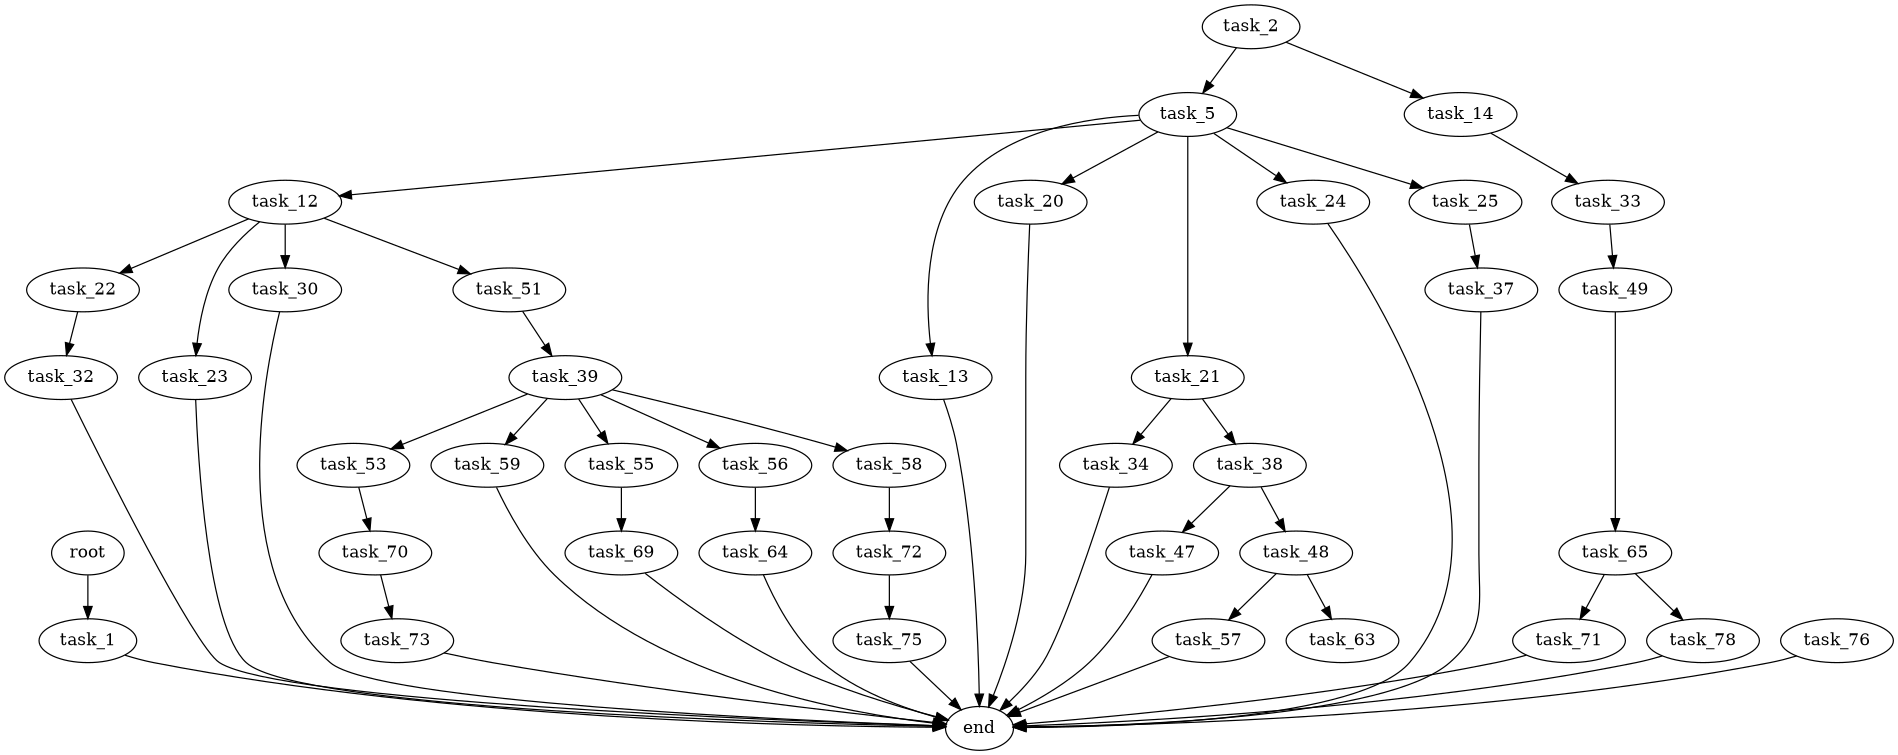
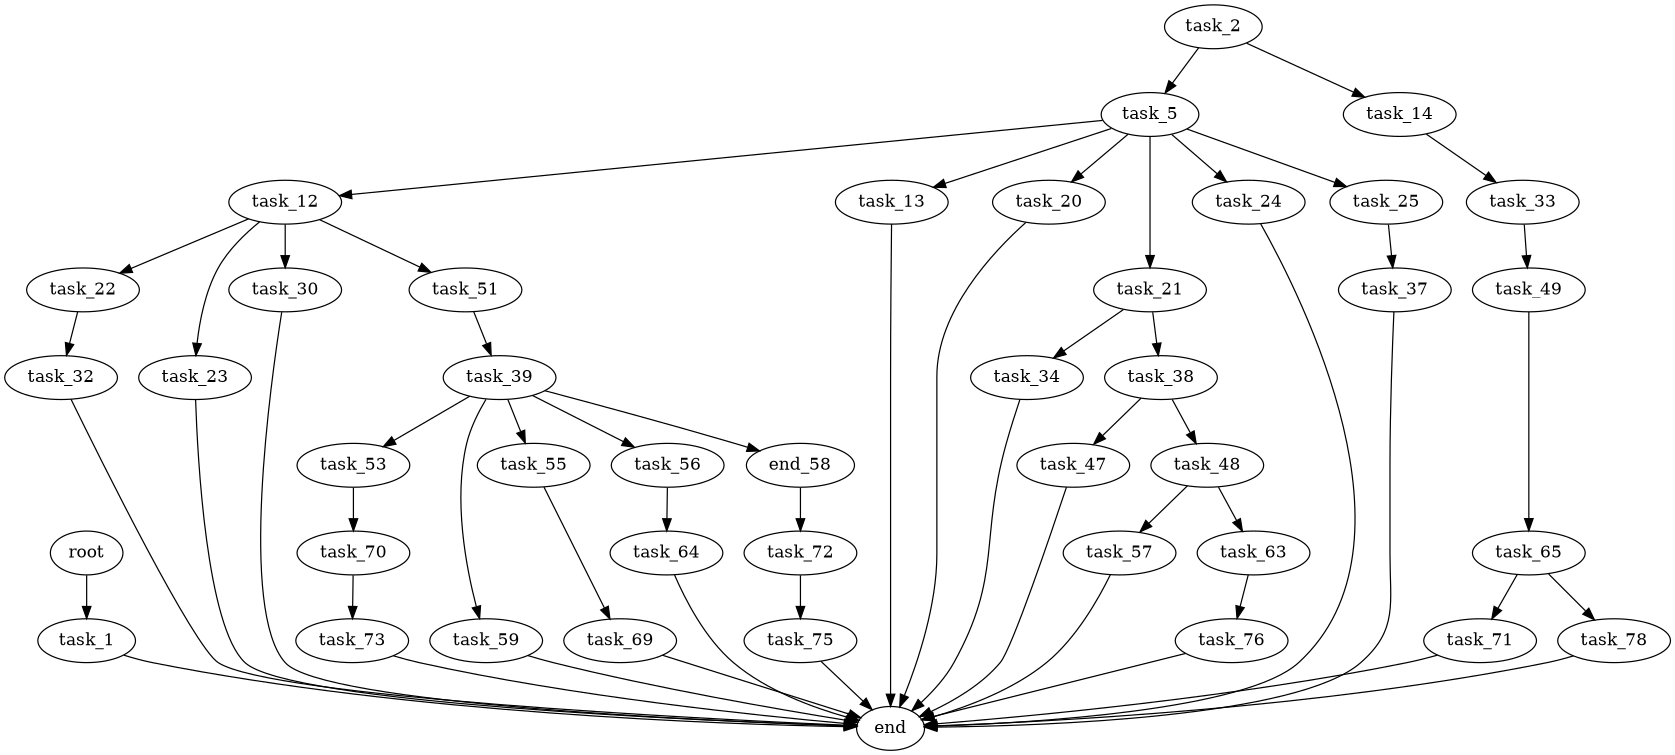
node "task_58": label "task_58" -> "end_58"
edge "task_63" -> "task_76": added
